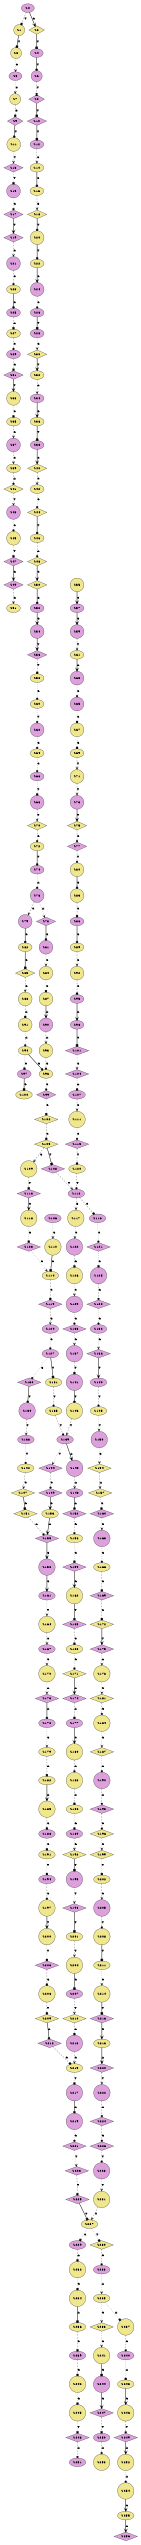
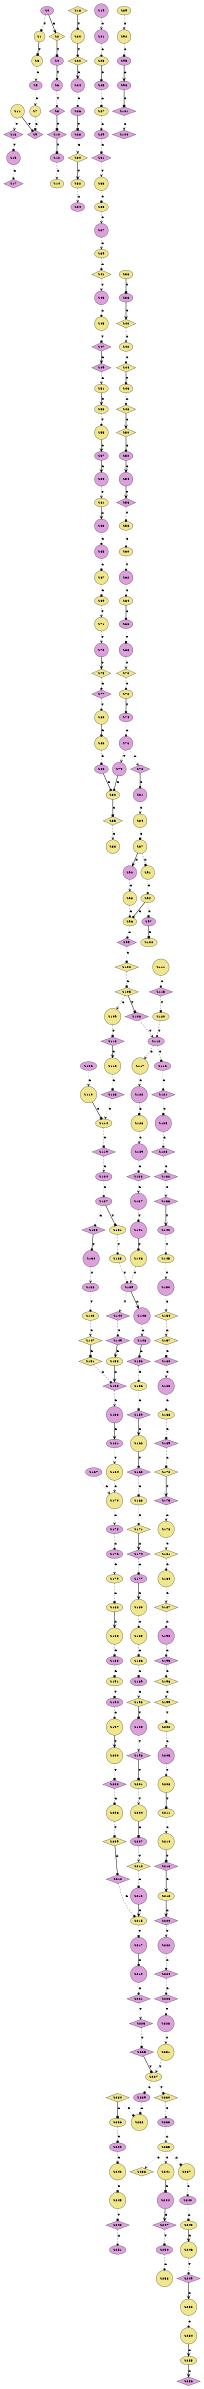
edge "S9" -> "S11": reversed
node "S16": removed
edge "S17" -> "S19": removed, label "T"
node "S19": shape diamond -> circle
node "S22": shape ellipse -> diamond
edge "S31" -> "S33": style bold -> dotted
edge "S34" -> "S36": removed, label "G"
node "S53": added
edge "S43" -> "S45": label "C" -> "A"
edge "S64" -> "S66": style dotted -> bold
edge "S76" -> "S79": label "C" -> "T"
edge "S86" -> "S89": now "S86" -> "S82"
edge "S88" -> "S91": now "S87" -> "S91"
edge "S96" -> "S99": label "G" -> "A"
node "S107": removed
node "S132": shape ellipse -> diamond
edge "S155" -> "S158": style bold -> dashed
edge "S164" -> "S167": now "S164" -> "S170"
node "S173": shape diamond -> ellipse
edge "S173" -> "S176": style bold -> dashed
edge "S213" -> "S215": style dashed -> bold
edge "S232" -> "S234": reversed
node "S234": shape circle -> diamond
edge "S238" -> "S241": now "S235" -> "S241"
